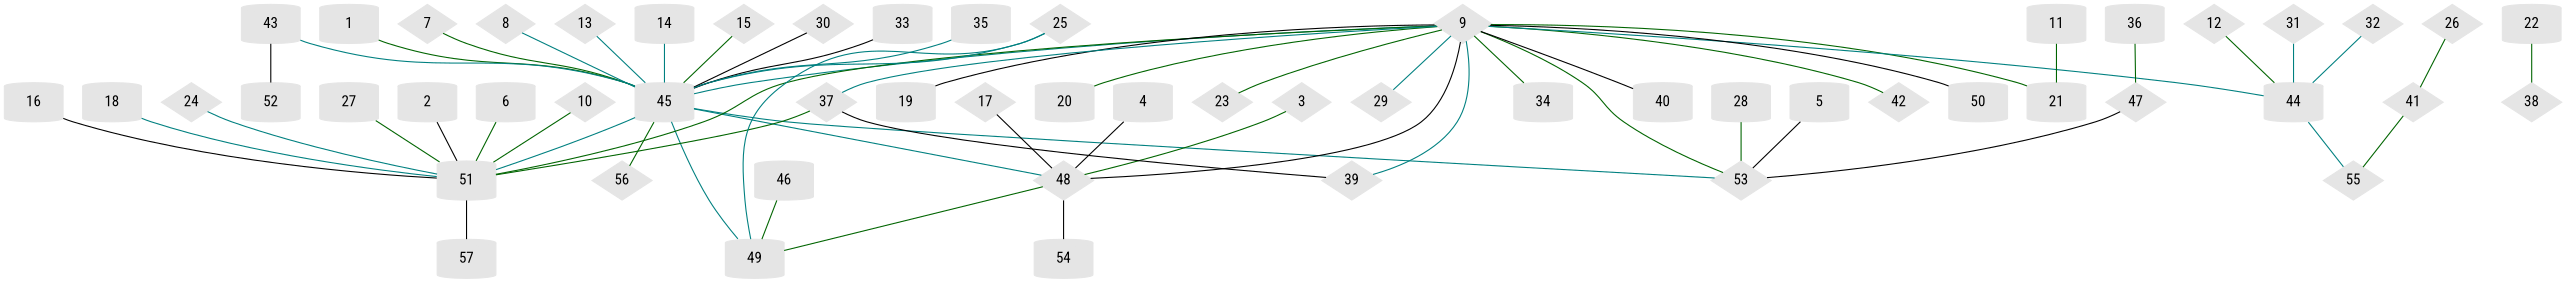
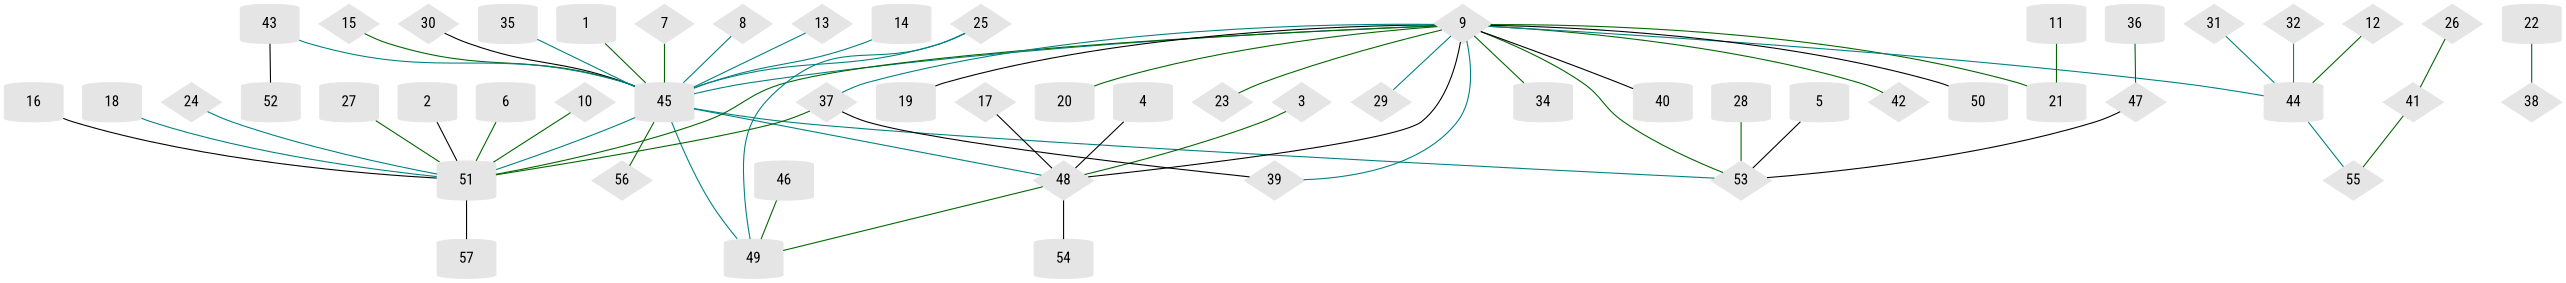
node "33": removed
